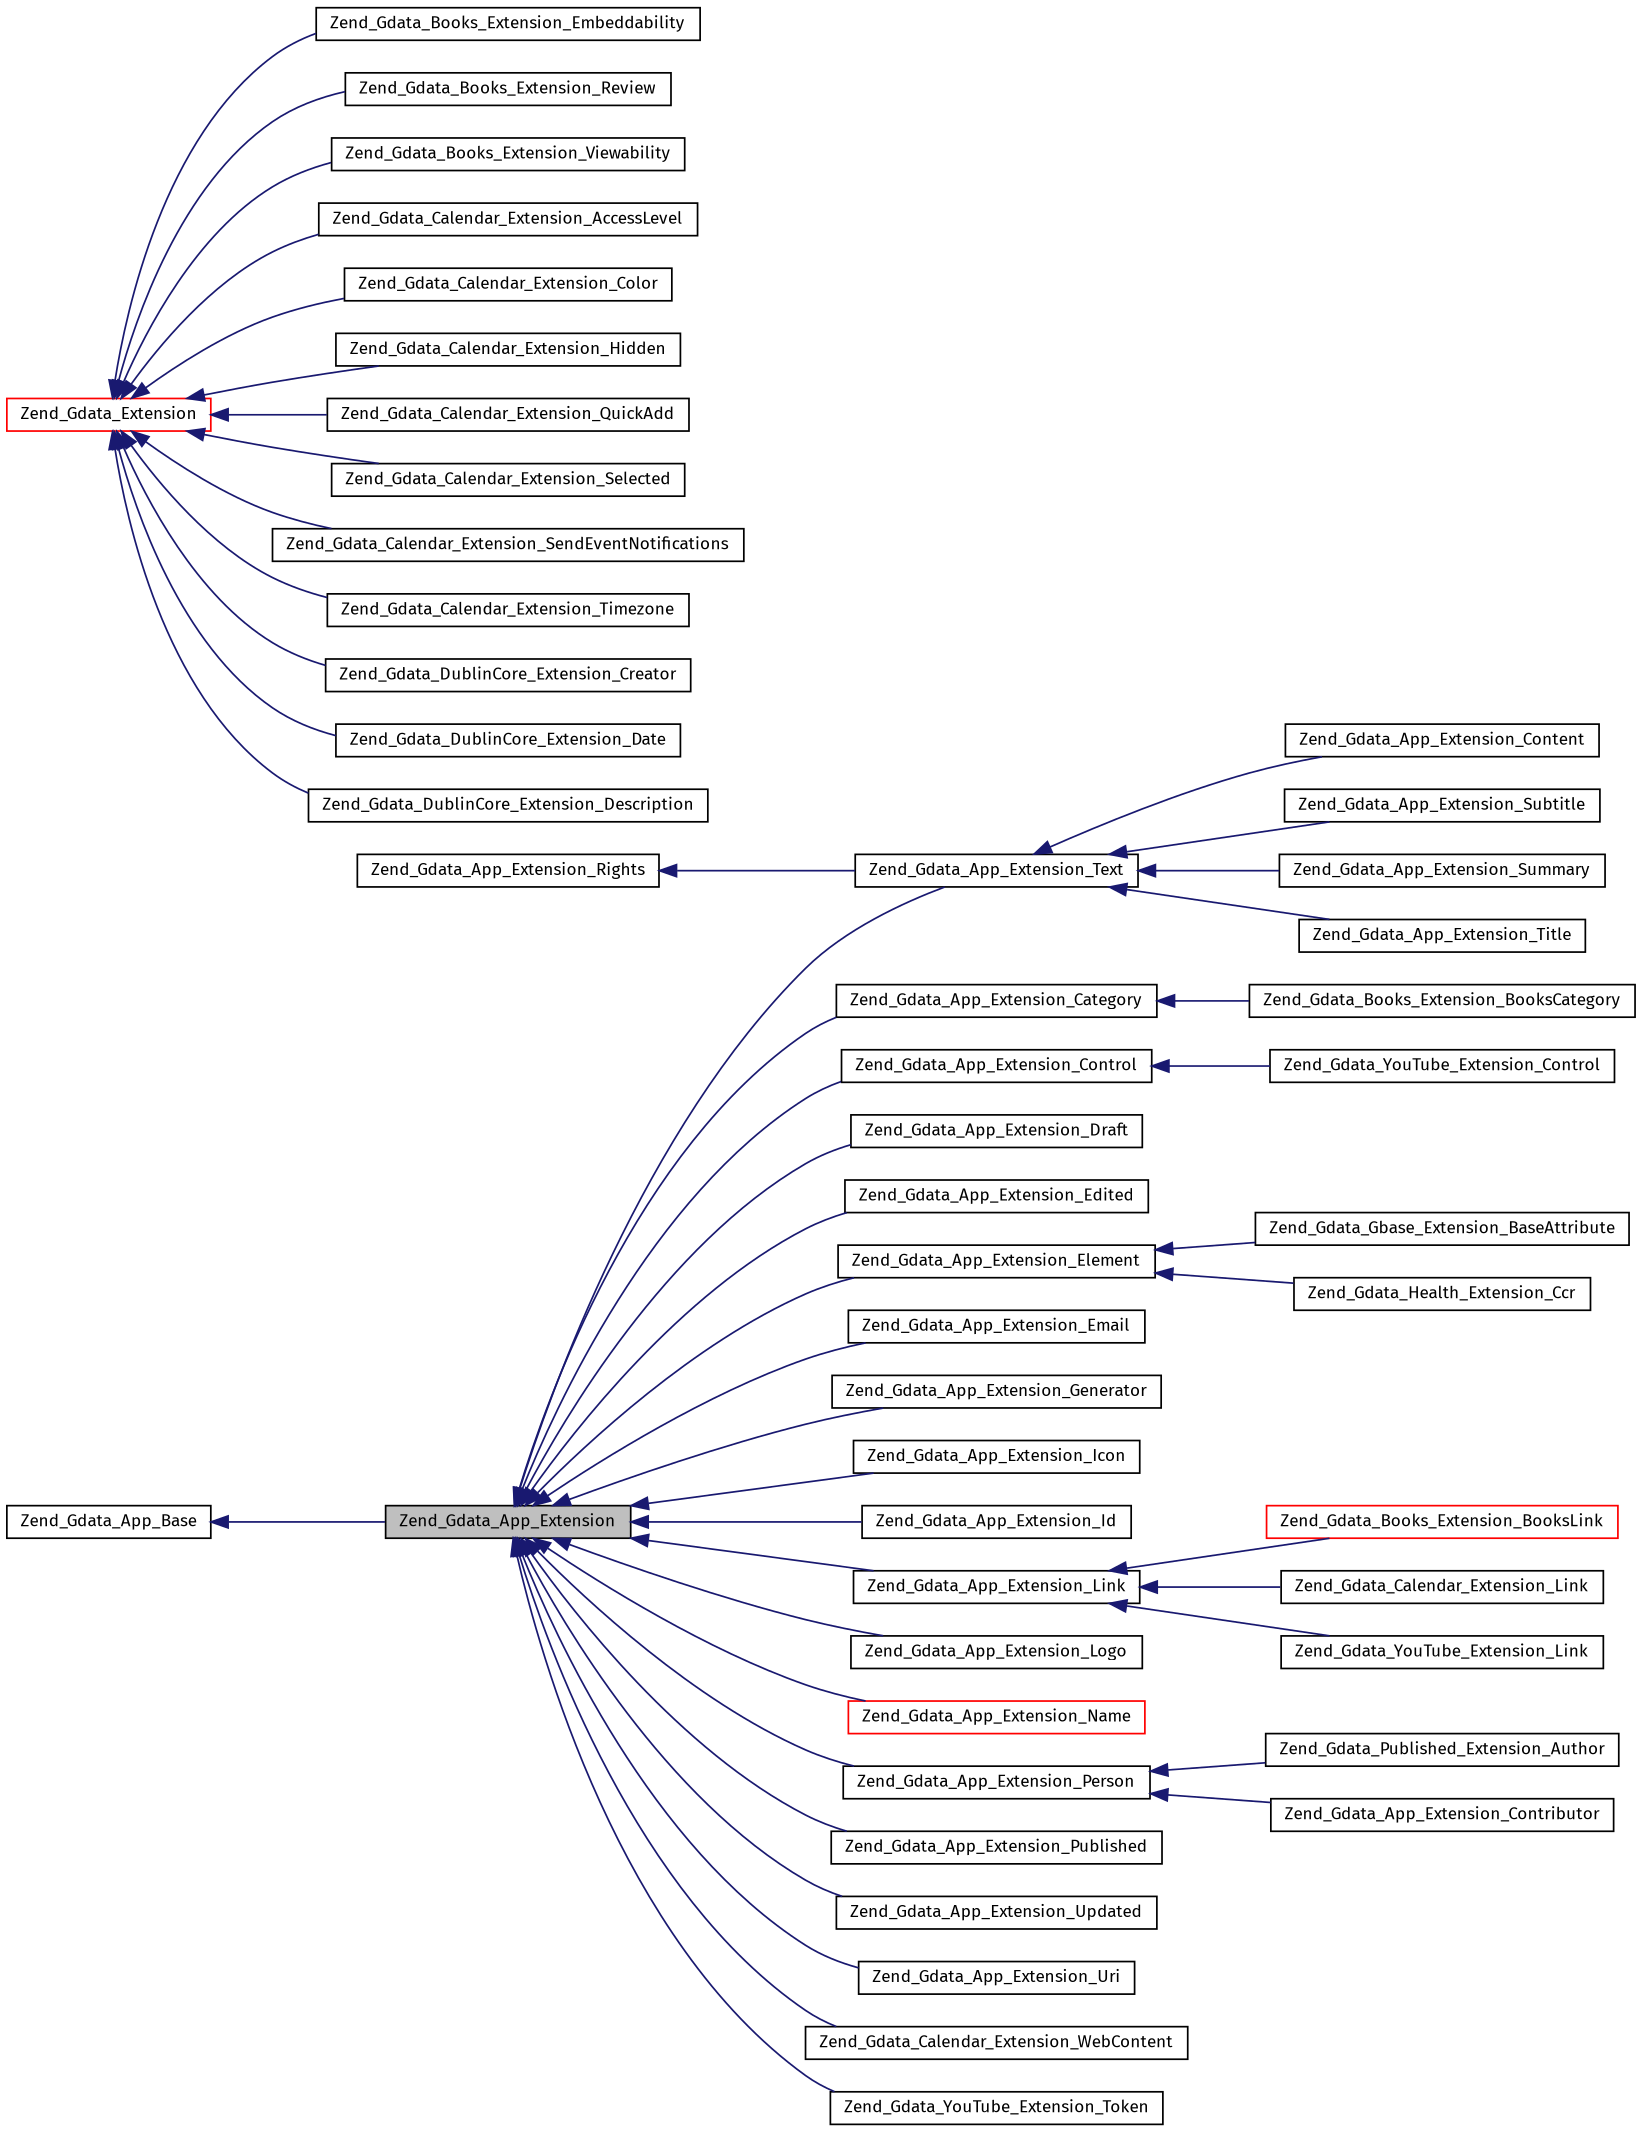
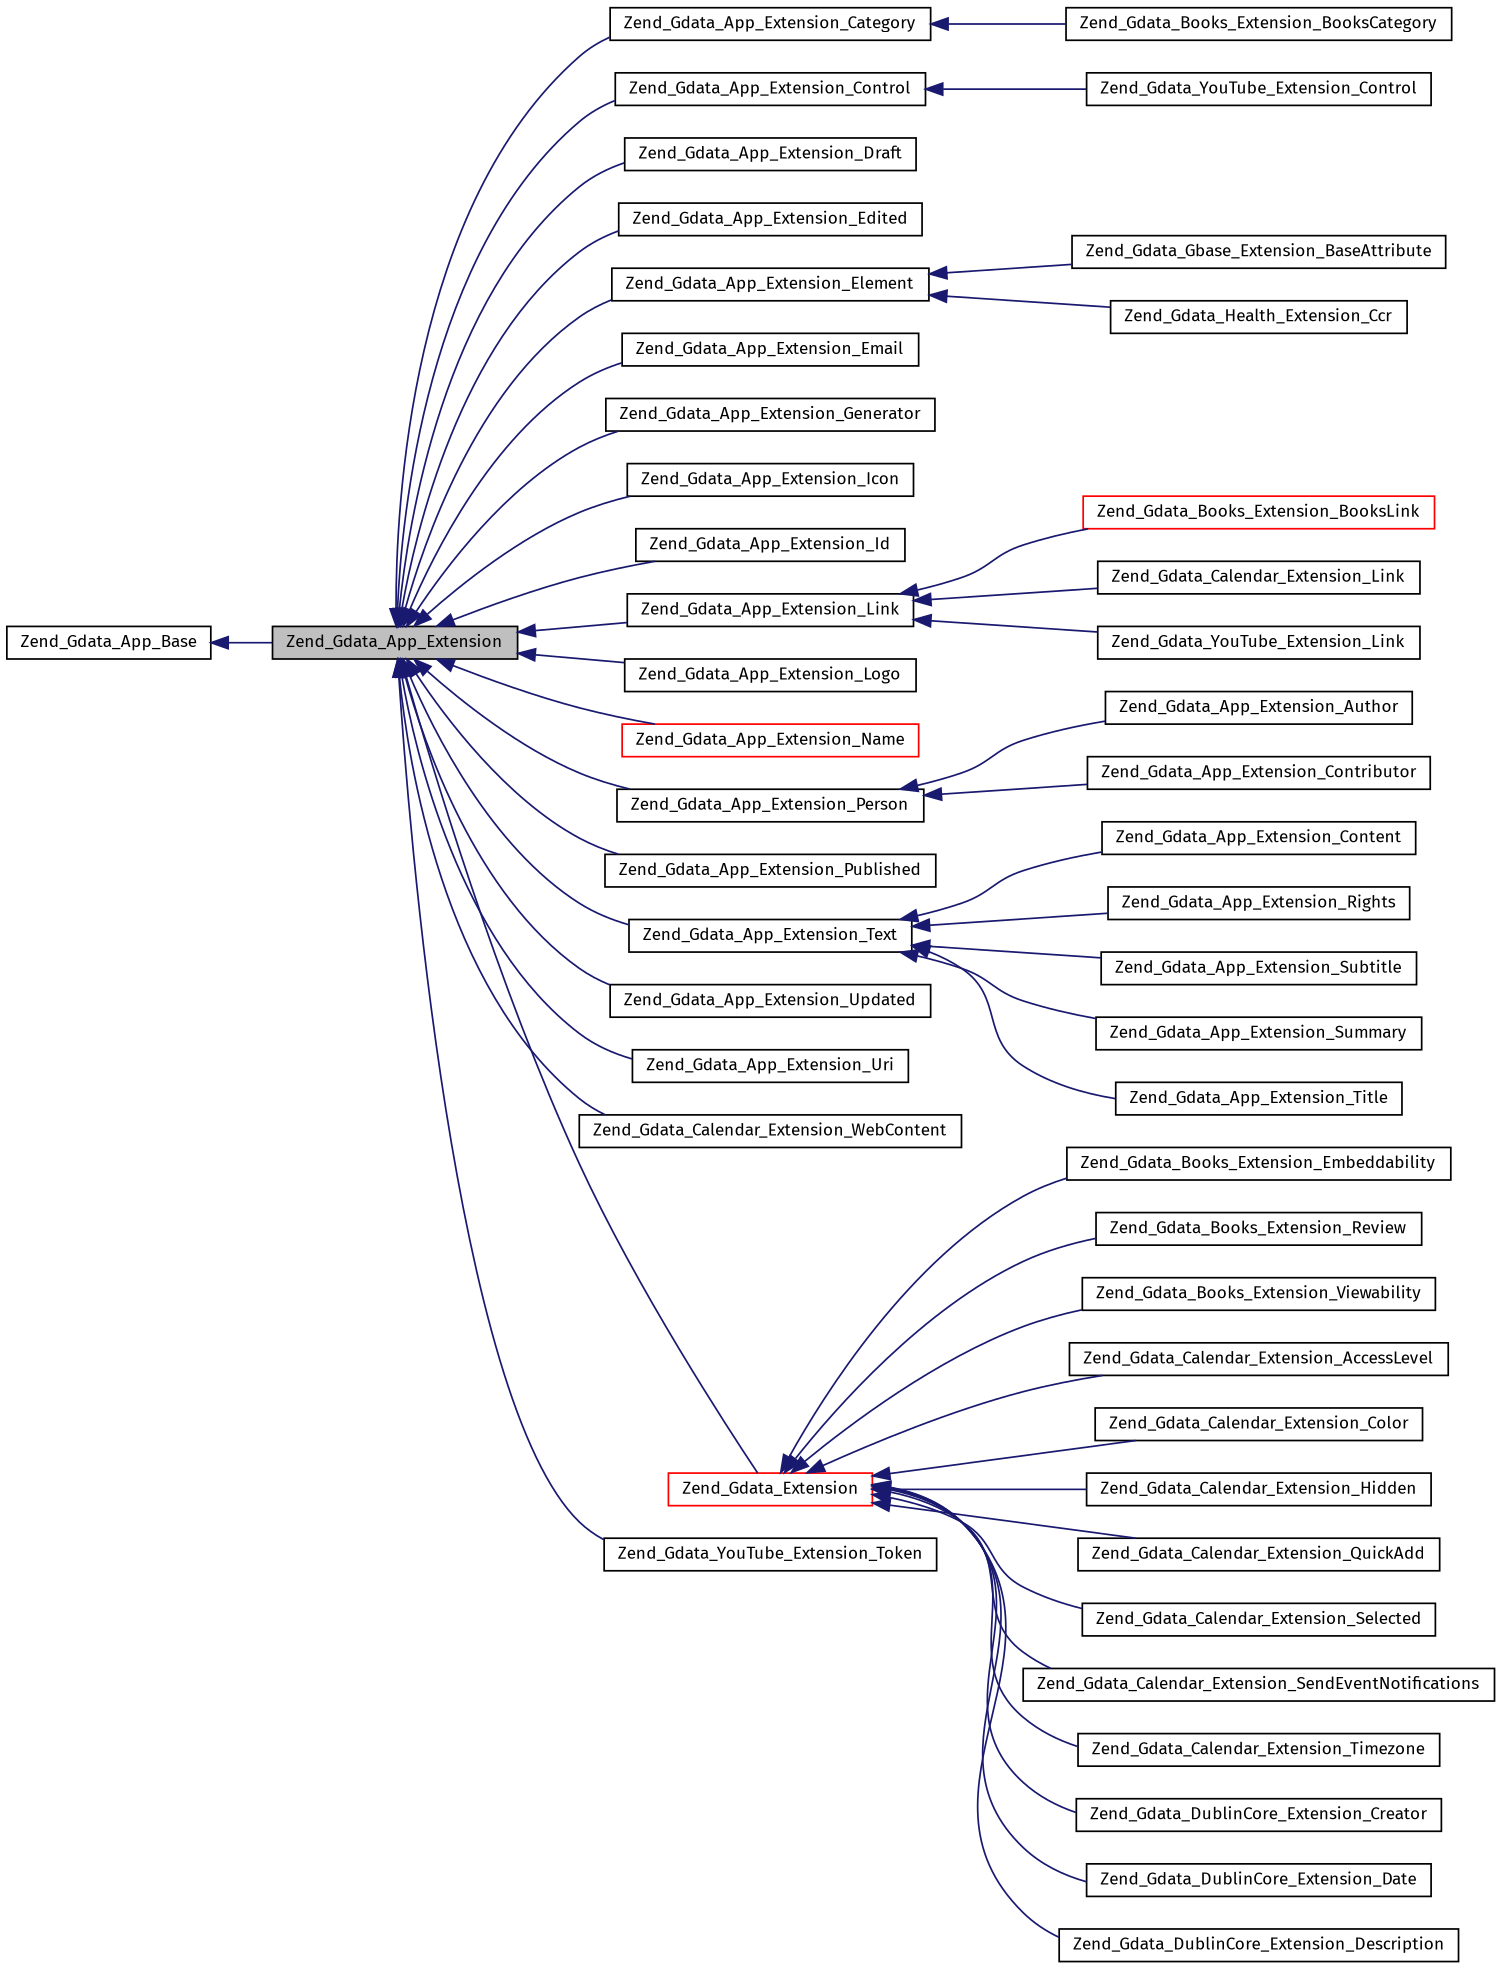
edge "Zend_Gdata_App_Extension_Text" -> "Zend_Gdata_App_Extension_Rights": reversed
edge "Zend_Gdata_Extension" -> "Zend_Gdata_App_Extension": added
node "Zend_Gdata_Published_Extension_Author": label "Zend_Gdata_Published_Extension_Author" -> "Zend_Gdata_App_Extension_Author"
